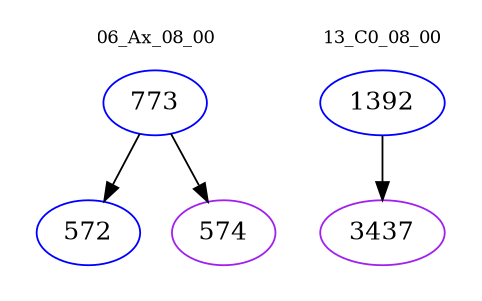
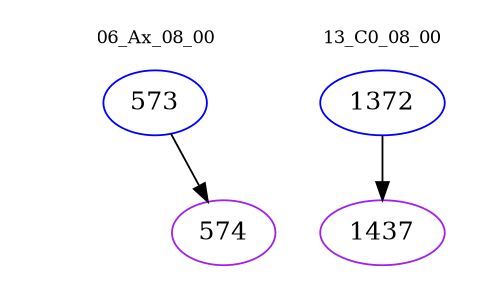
node "773": label "773" -> "573"
node "1392": label "1392" -> "1372"
node "572": removed
node "3437": label "3437" -> "1437"
